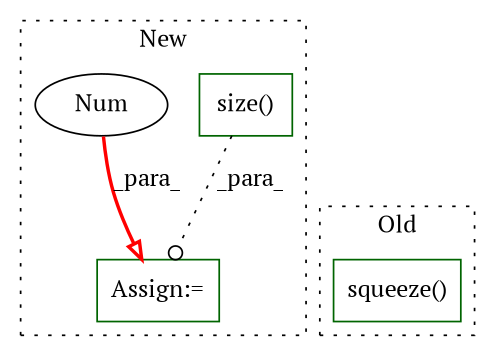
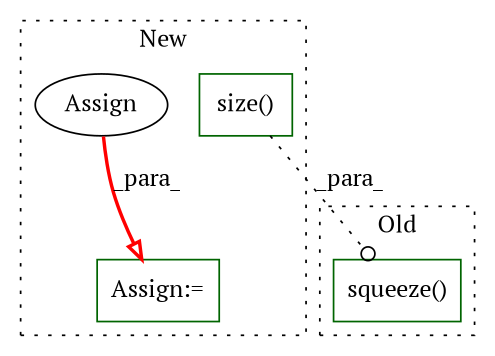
node "Num": label "Num" -> "Assign"
edge "size()" -> "Assign:=": now "size()" -> "squeeze()"
